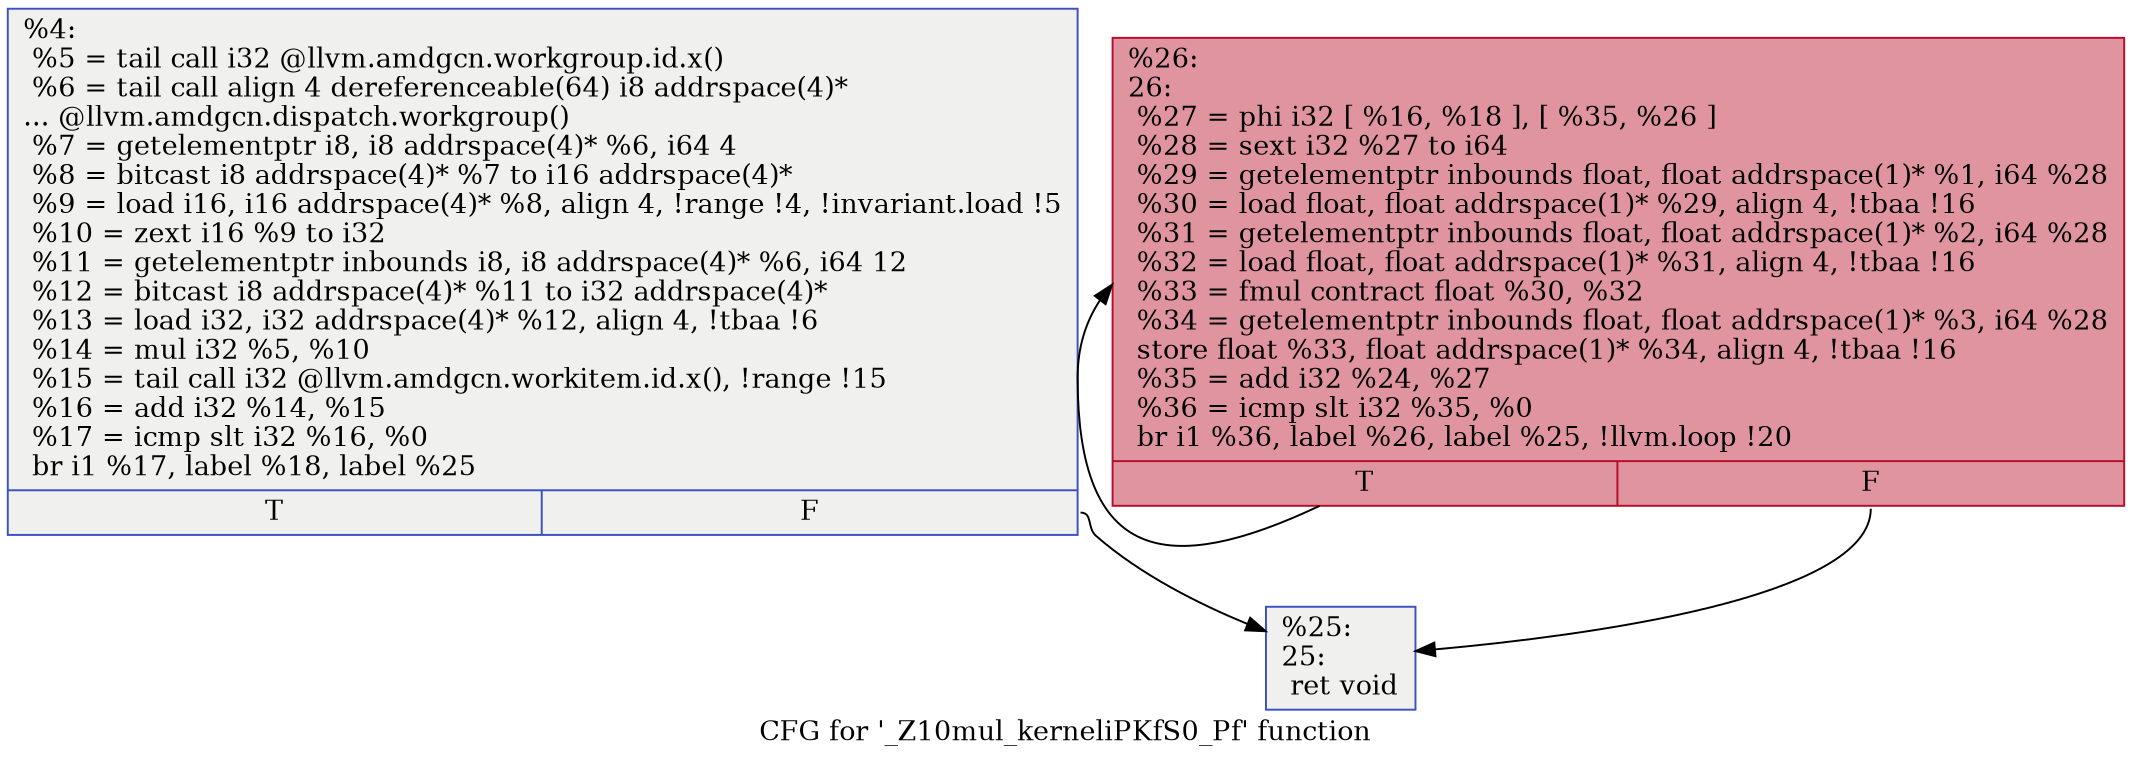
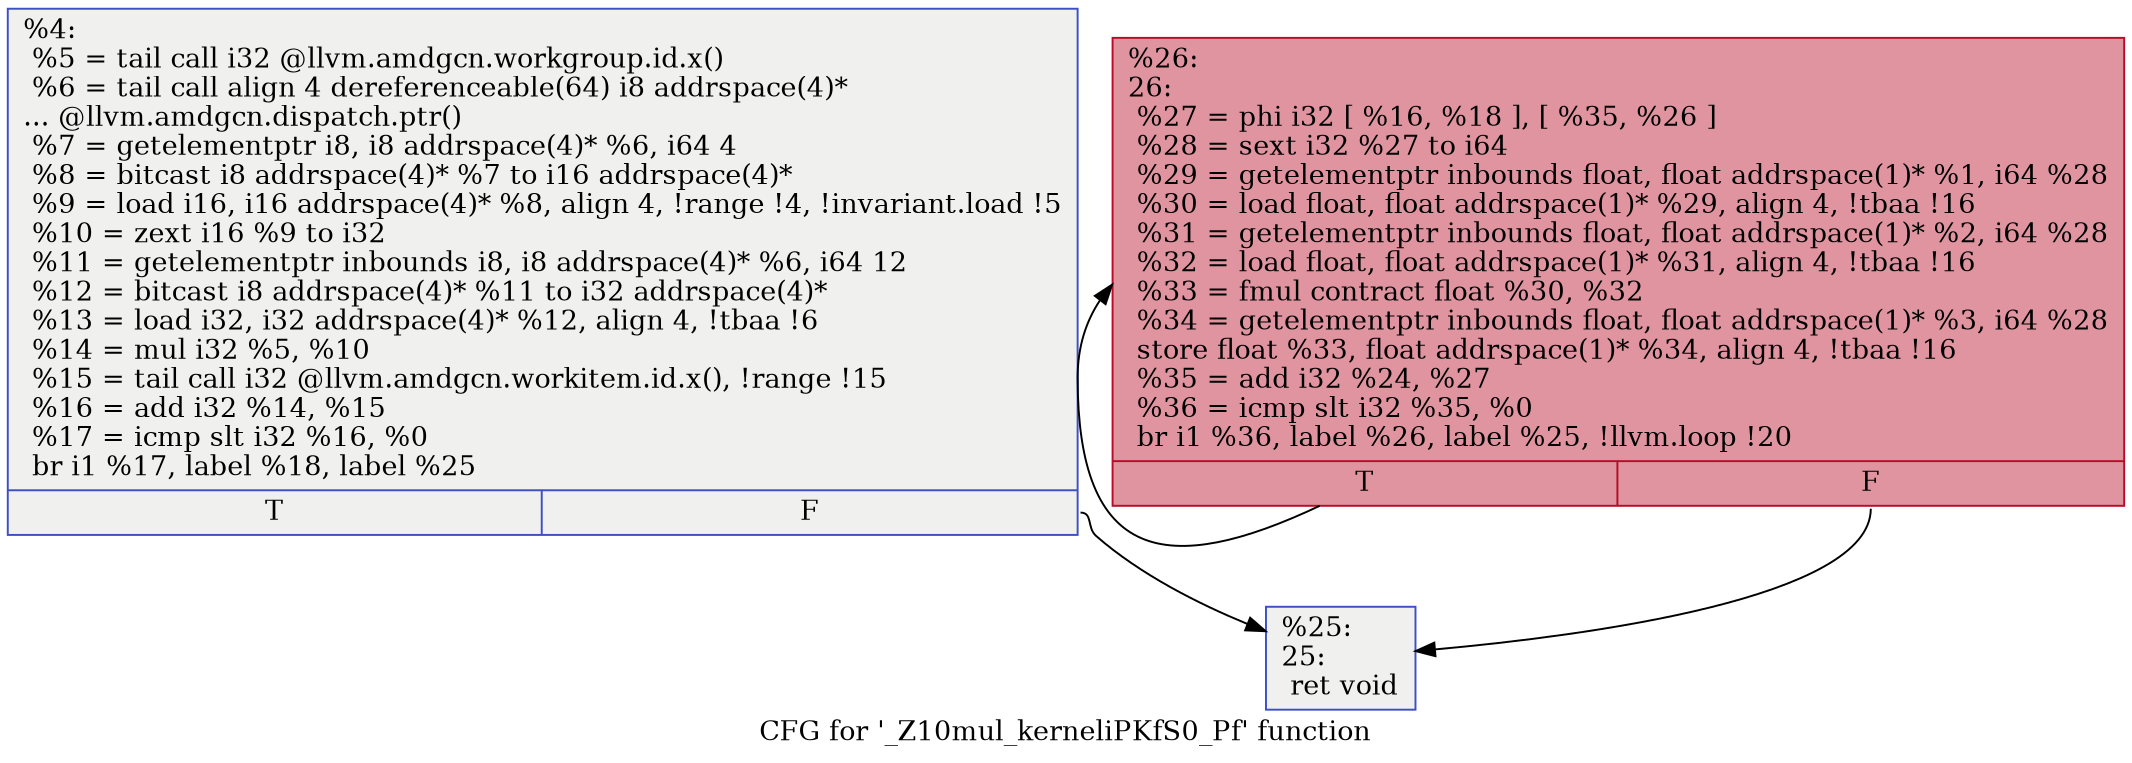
node "%4:": text "... @llvm.amdgcn.dispatch.workgroup()" -> "... @llvm.amdgcn.dispatch.ptr()"
